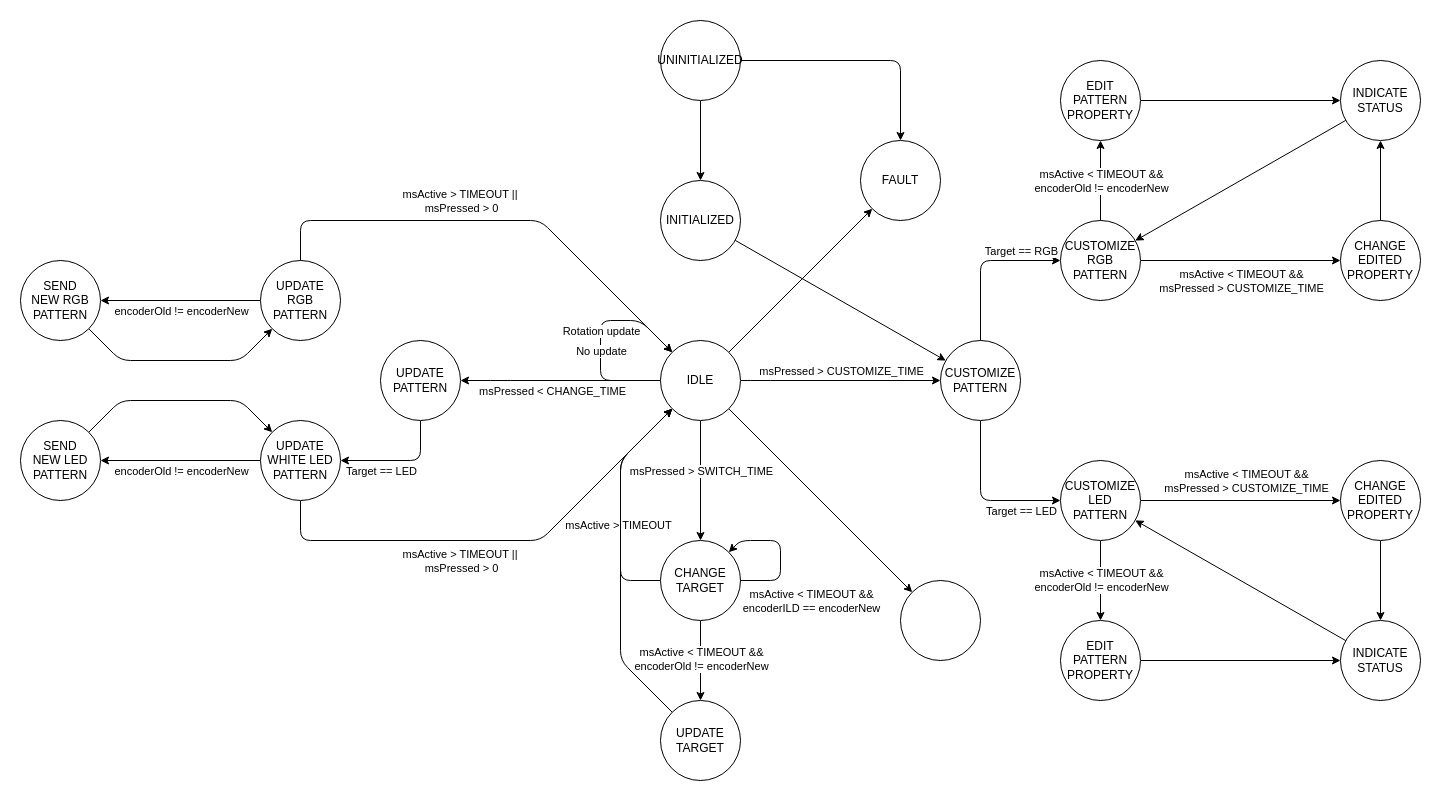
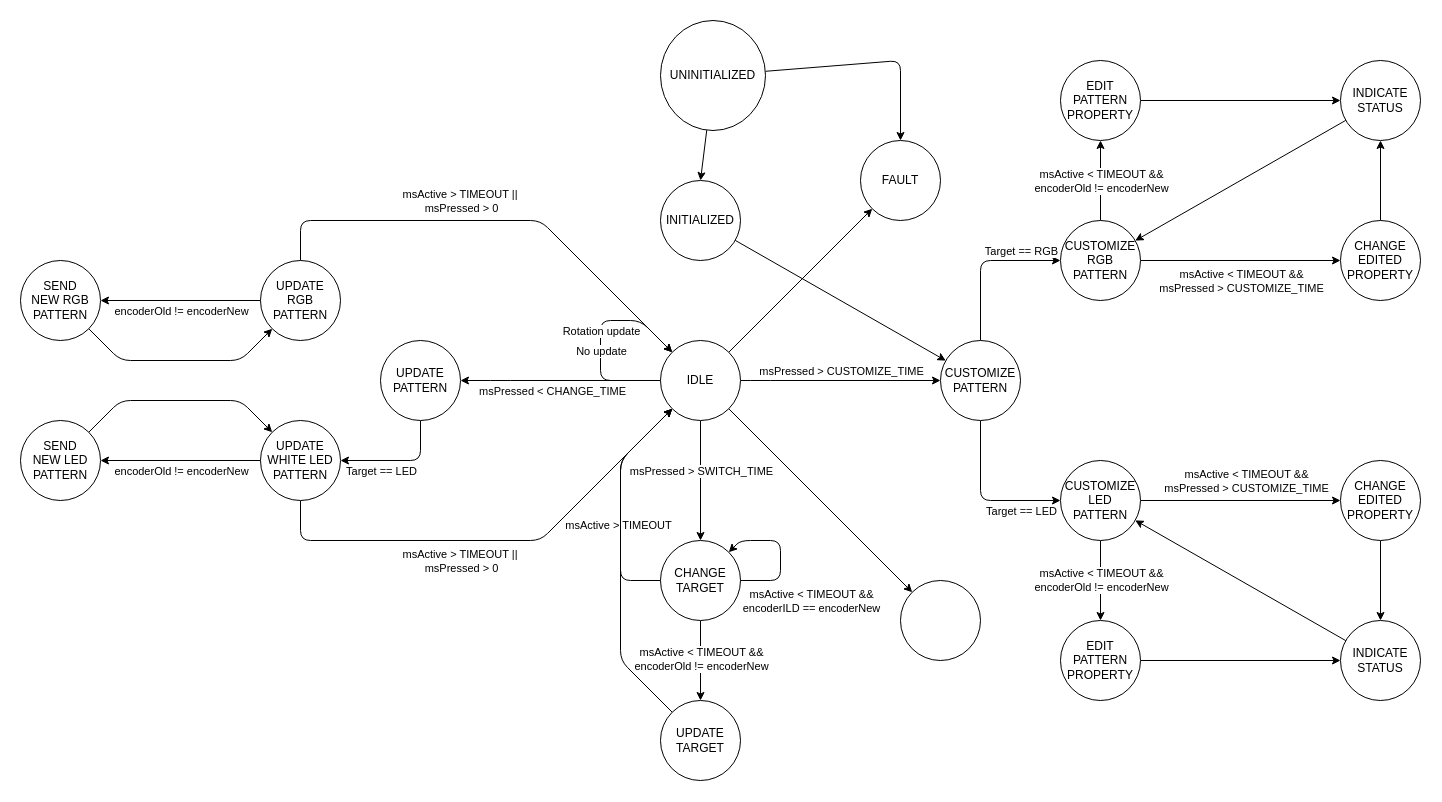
node "UNINITIALIZED": size 80x80 -> 105x110
